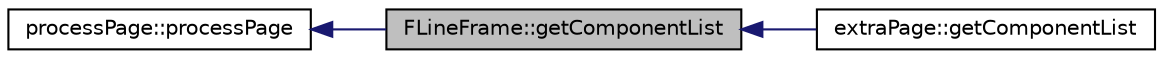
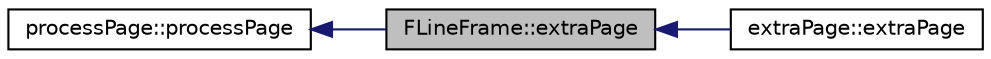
node "FLineFrame::getComponentList": label "FLineFrame::getComponentList" -> "FLineFrame::extraPage"
node "extraPage::getComponentList": label "extraPage::getComponentList" -> "extraPage::extraPage"
